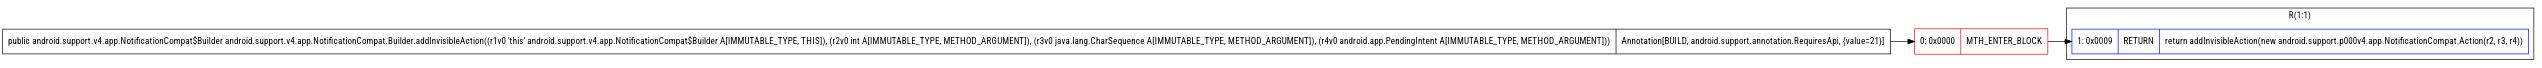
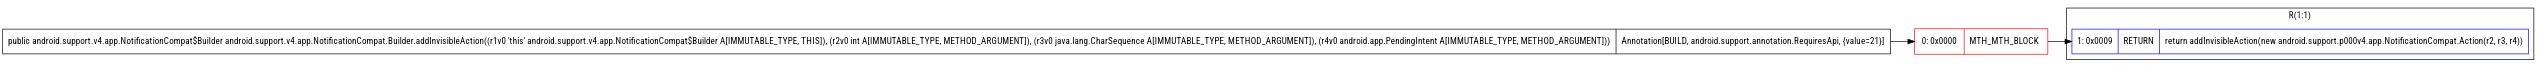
node "0: 0x0000": text "MTH_ENTER_BLOCK" -> "MTH_MTH_BLOCK"
